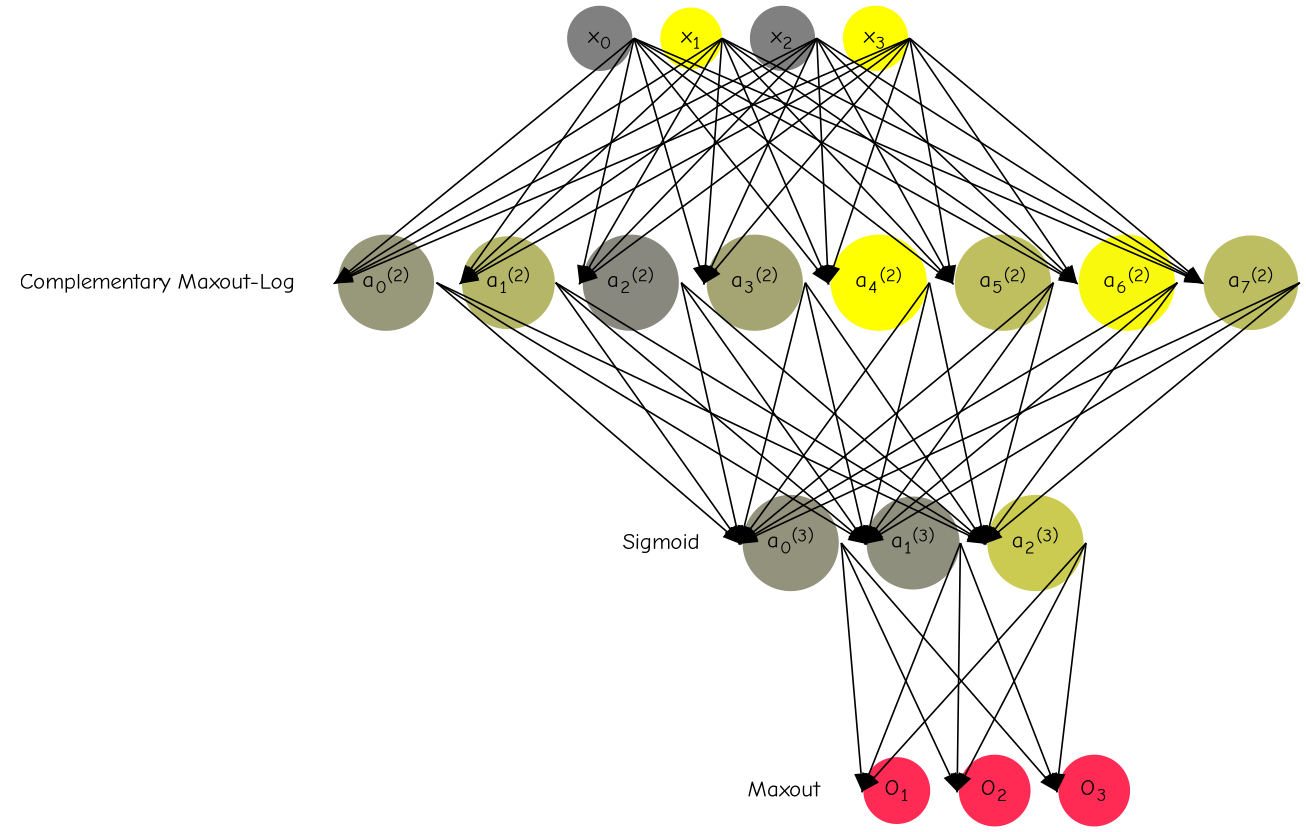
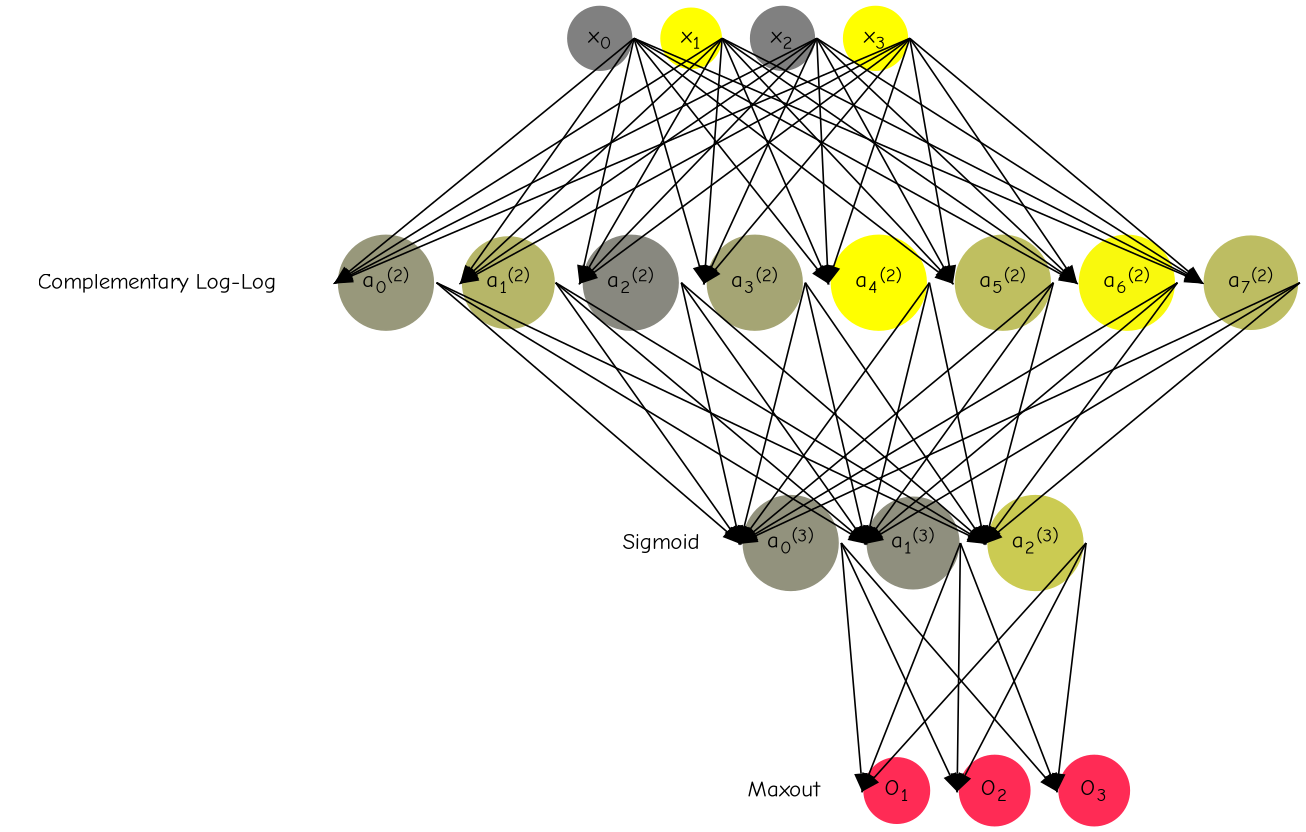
node "Complementary Maxout-Log": label "Complementary Maxout-Log" -> "Complementary Log-Log"
